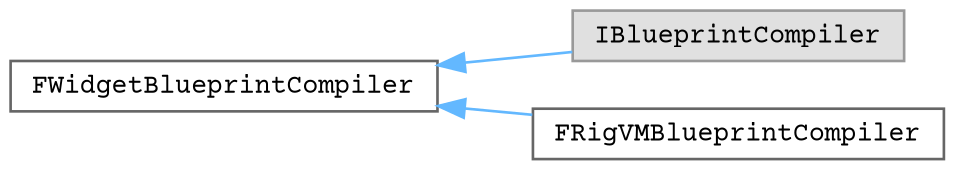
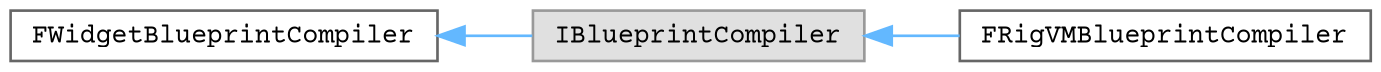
edge "FRigVMBlueprintCompiler" -> "FWidgetBlueprintCompiler": now "FRigVMBlueprintCompiler" -> "IBlueprintCompiler"
